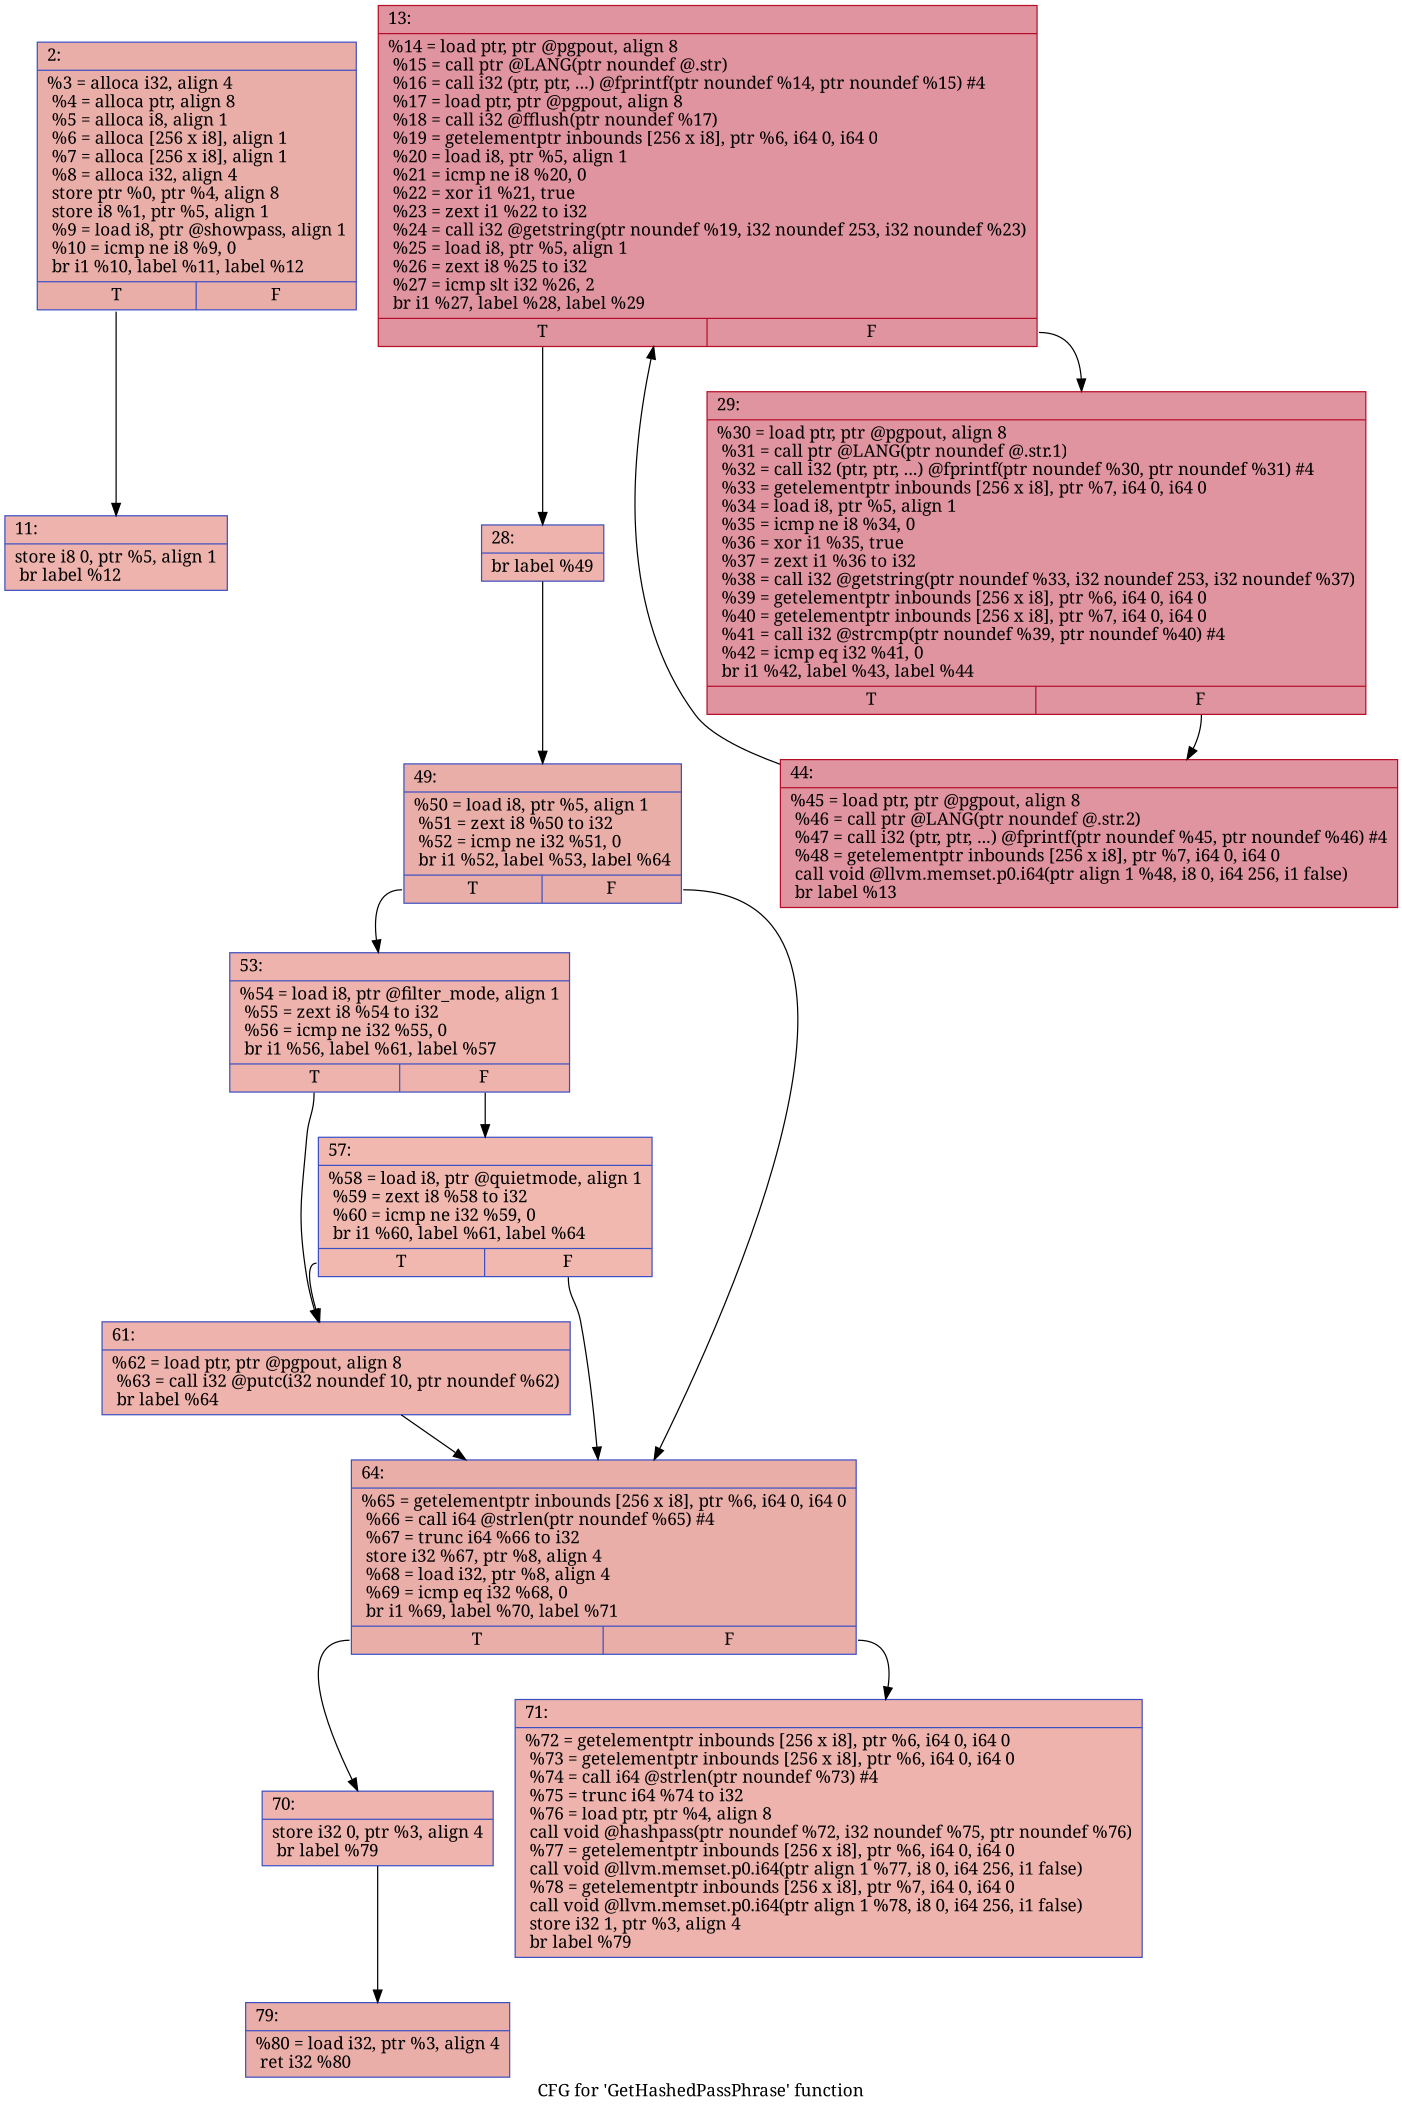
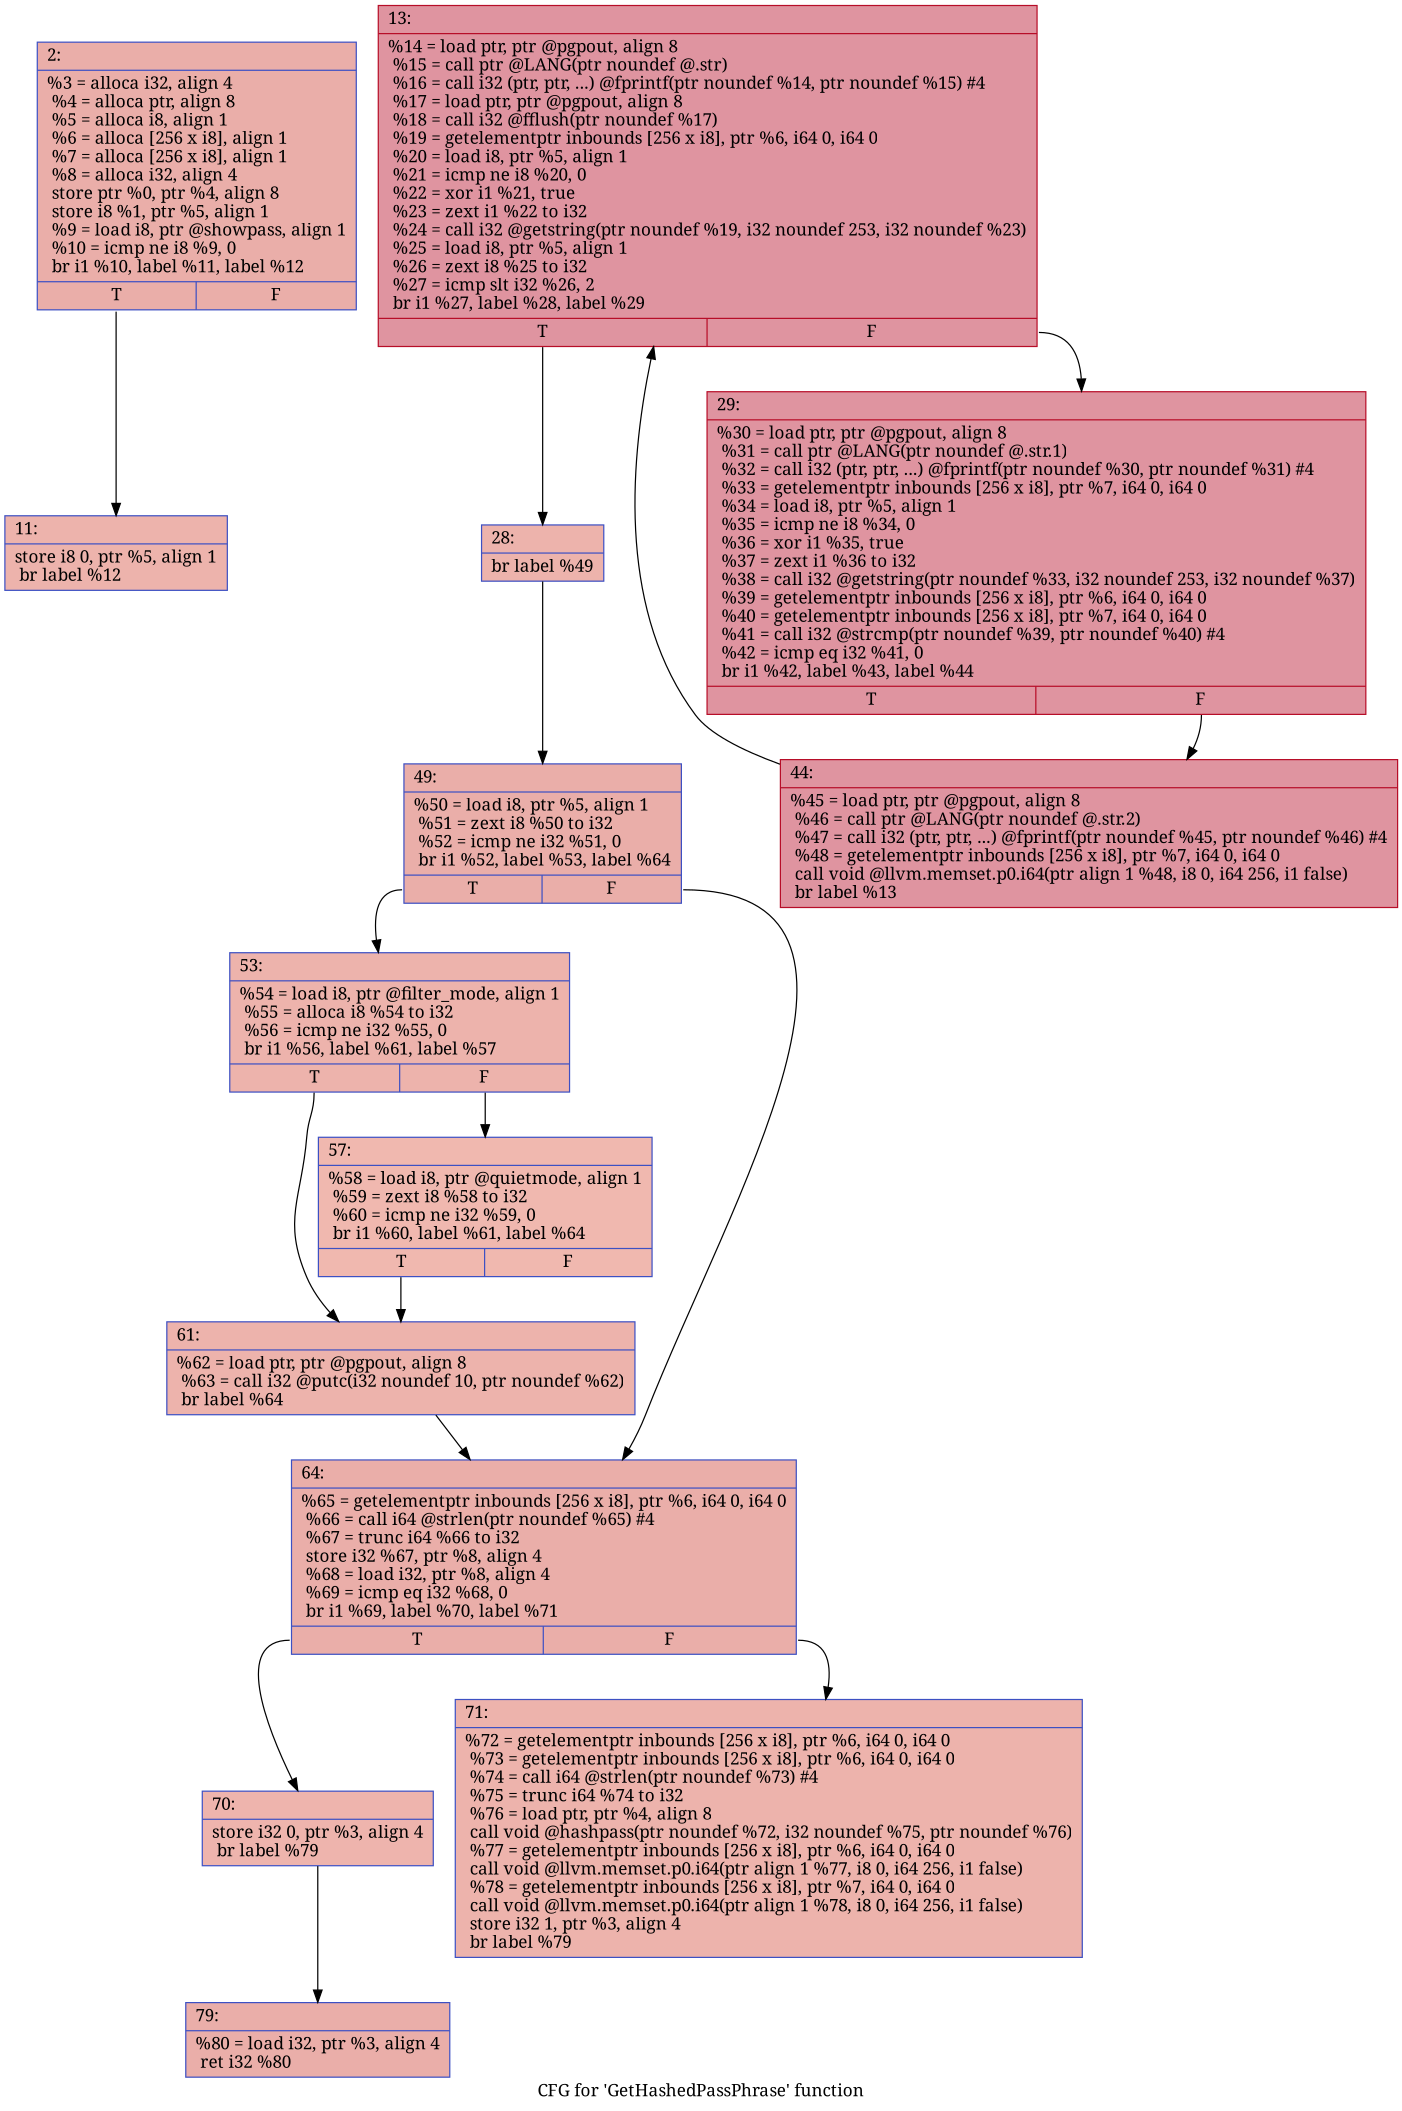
node "53:": text "%55 = zext i8 %54 to i32" -> "%55 = alloca i8 %54 to i32"
edge "57:" -> "64:": removed
